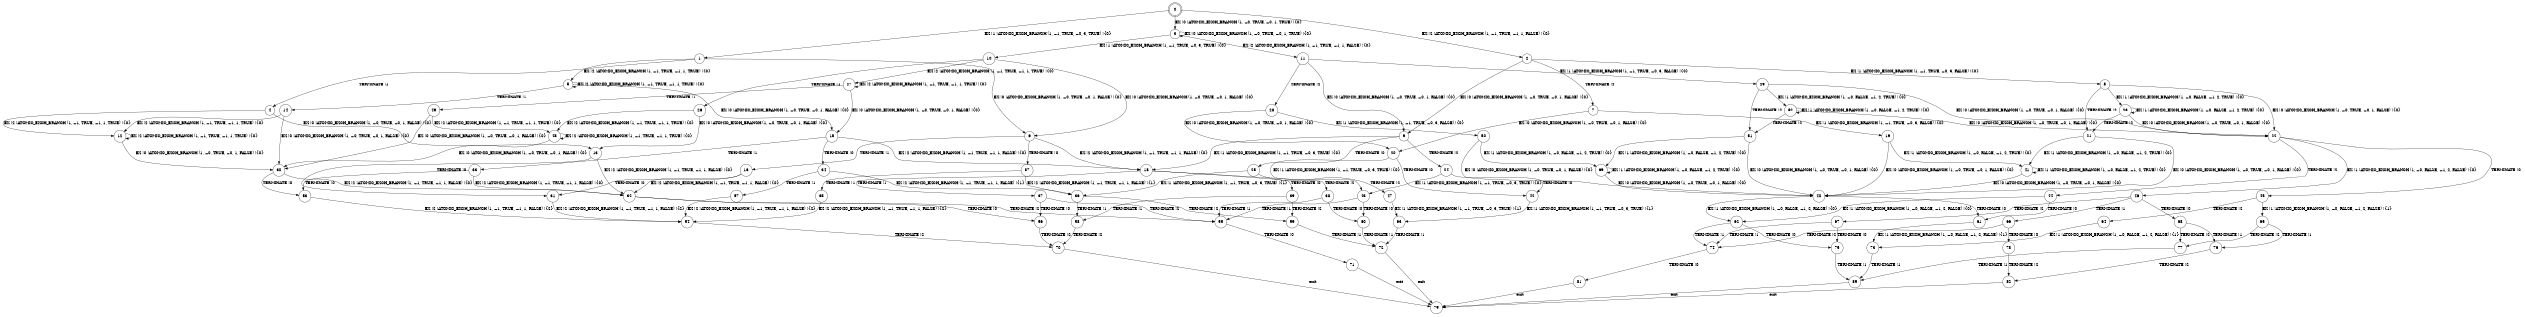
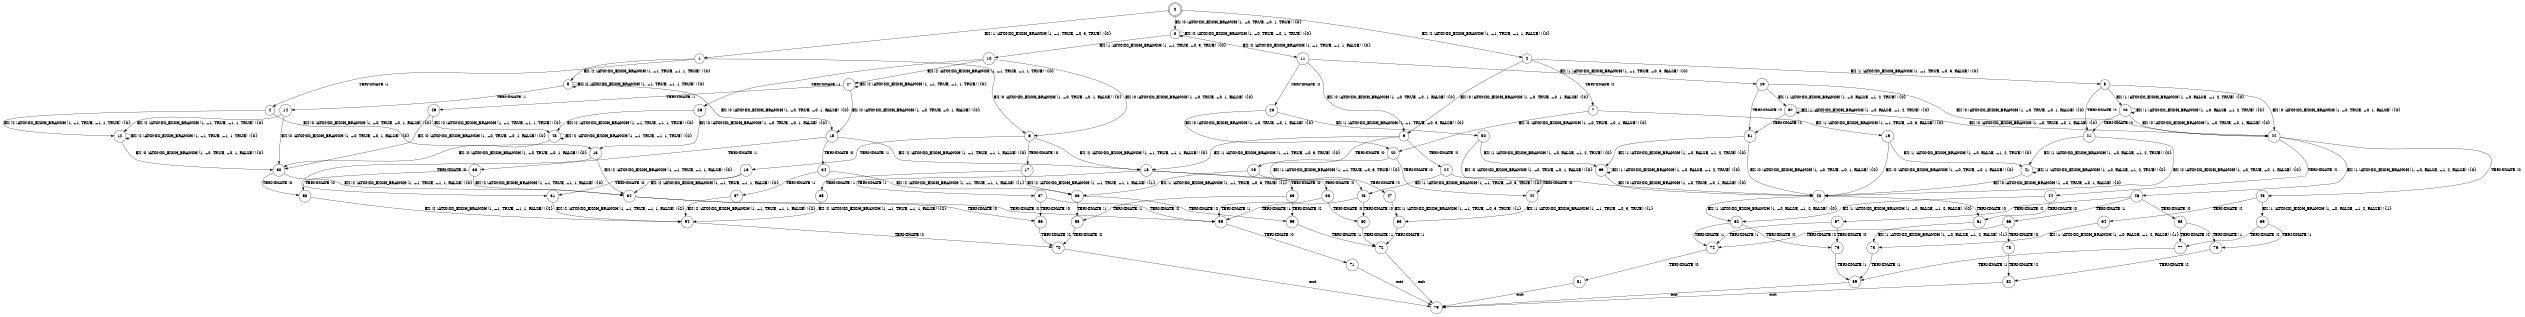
node "87": label "87" -> "17"
